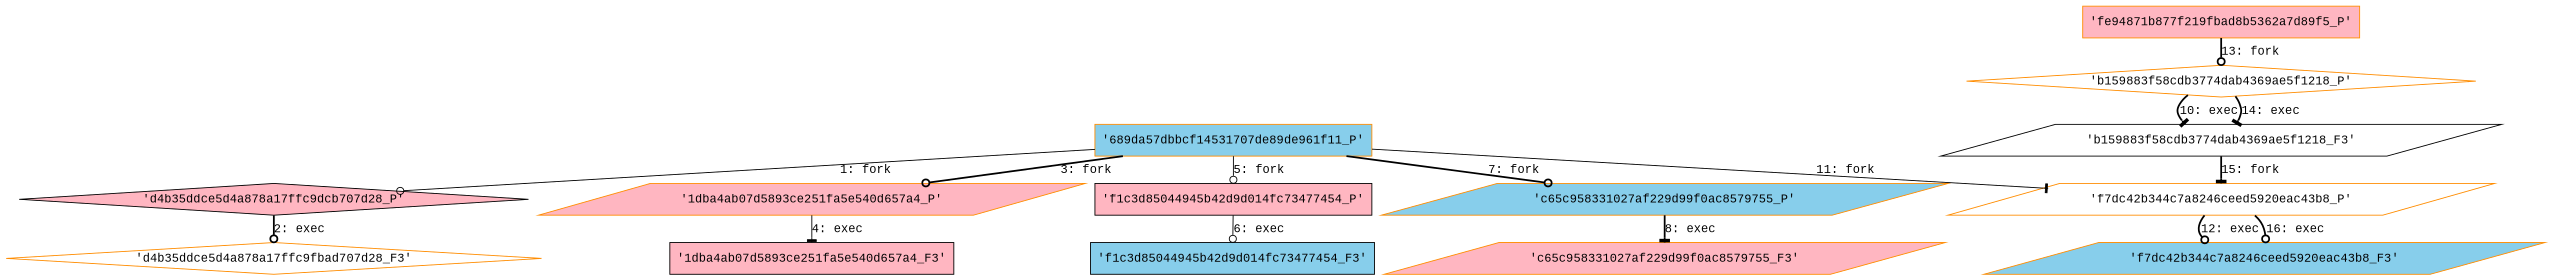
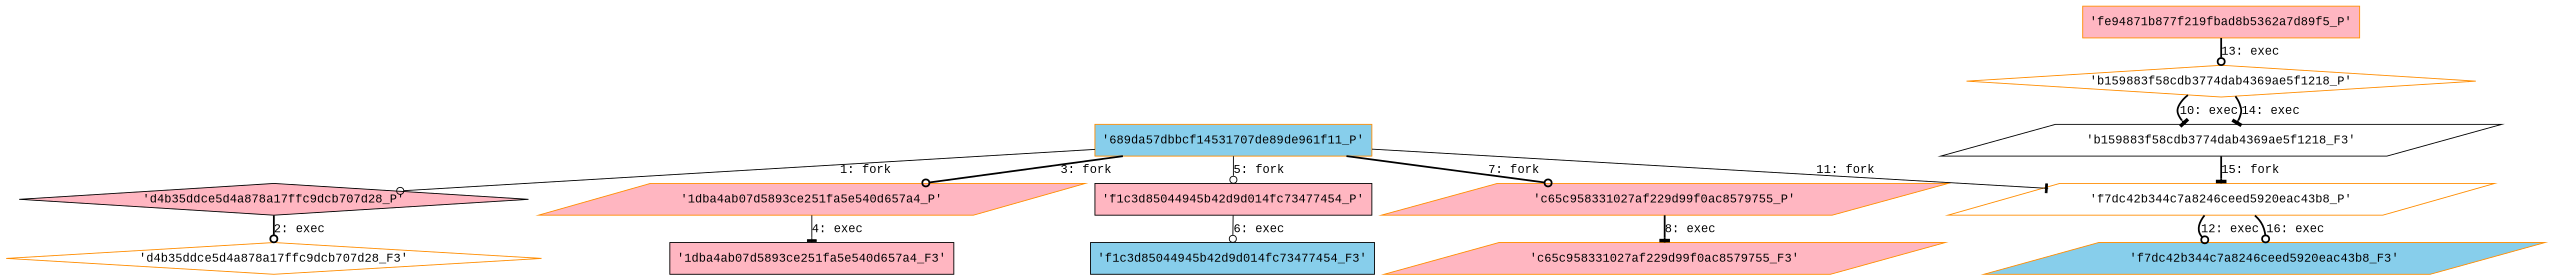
edge "'fe94871b877f219fbad8b5362a7d89f5_P'" -> "'b159883f58cdb3774dab4369ae5f1218_P'": label "13: fork" -> "13: exec"
node "'c65c958331027af229d99f0ac8579755_P'": fillcolor skyblue -> lightpink
node "'d4b35ddce5d4a878a17ffc9fbad707d28_F3'": label "'d4b35ddce5d4a878a17ffc9fbad707d28_F3'" -> "'d4b35ddce5d4a878a17ffc9dcb707d28_F3'"
